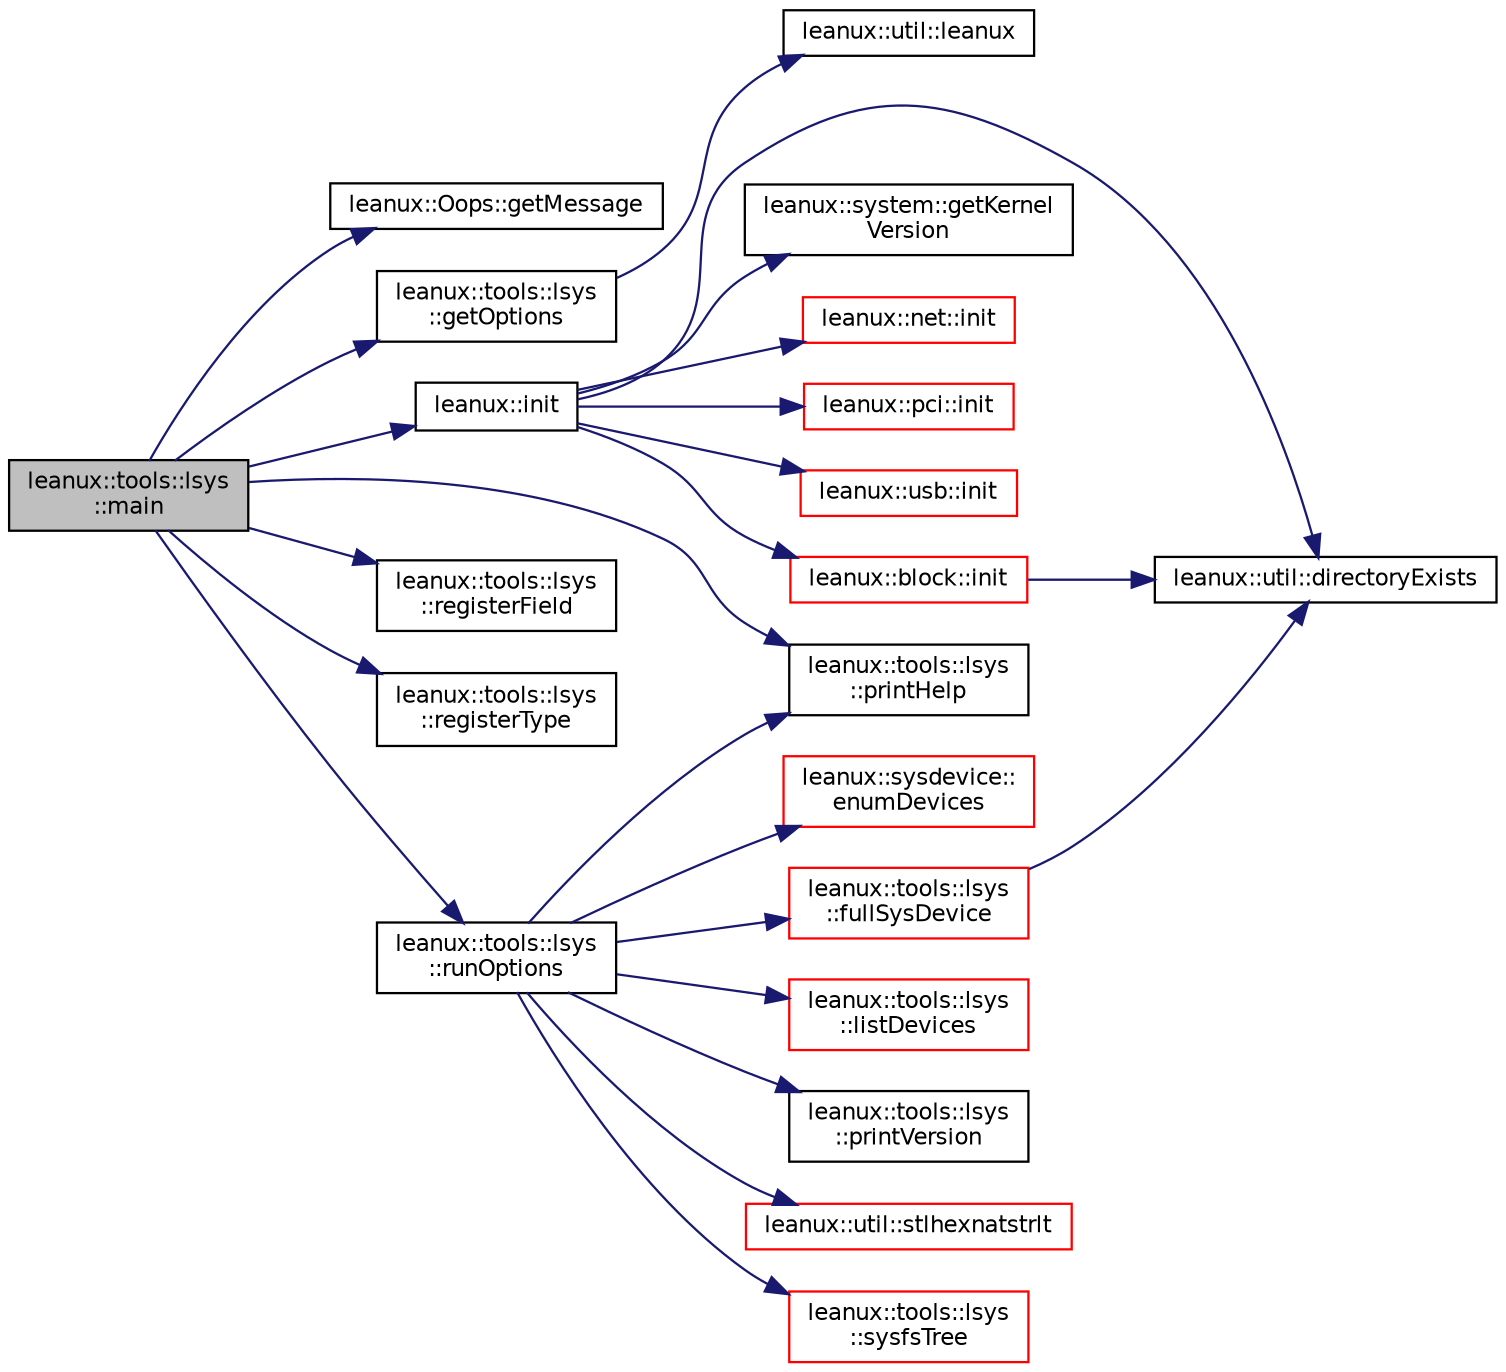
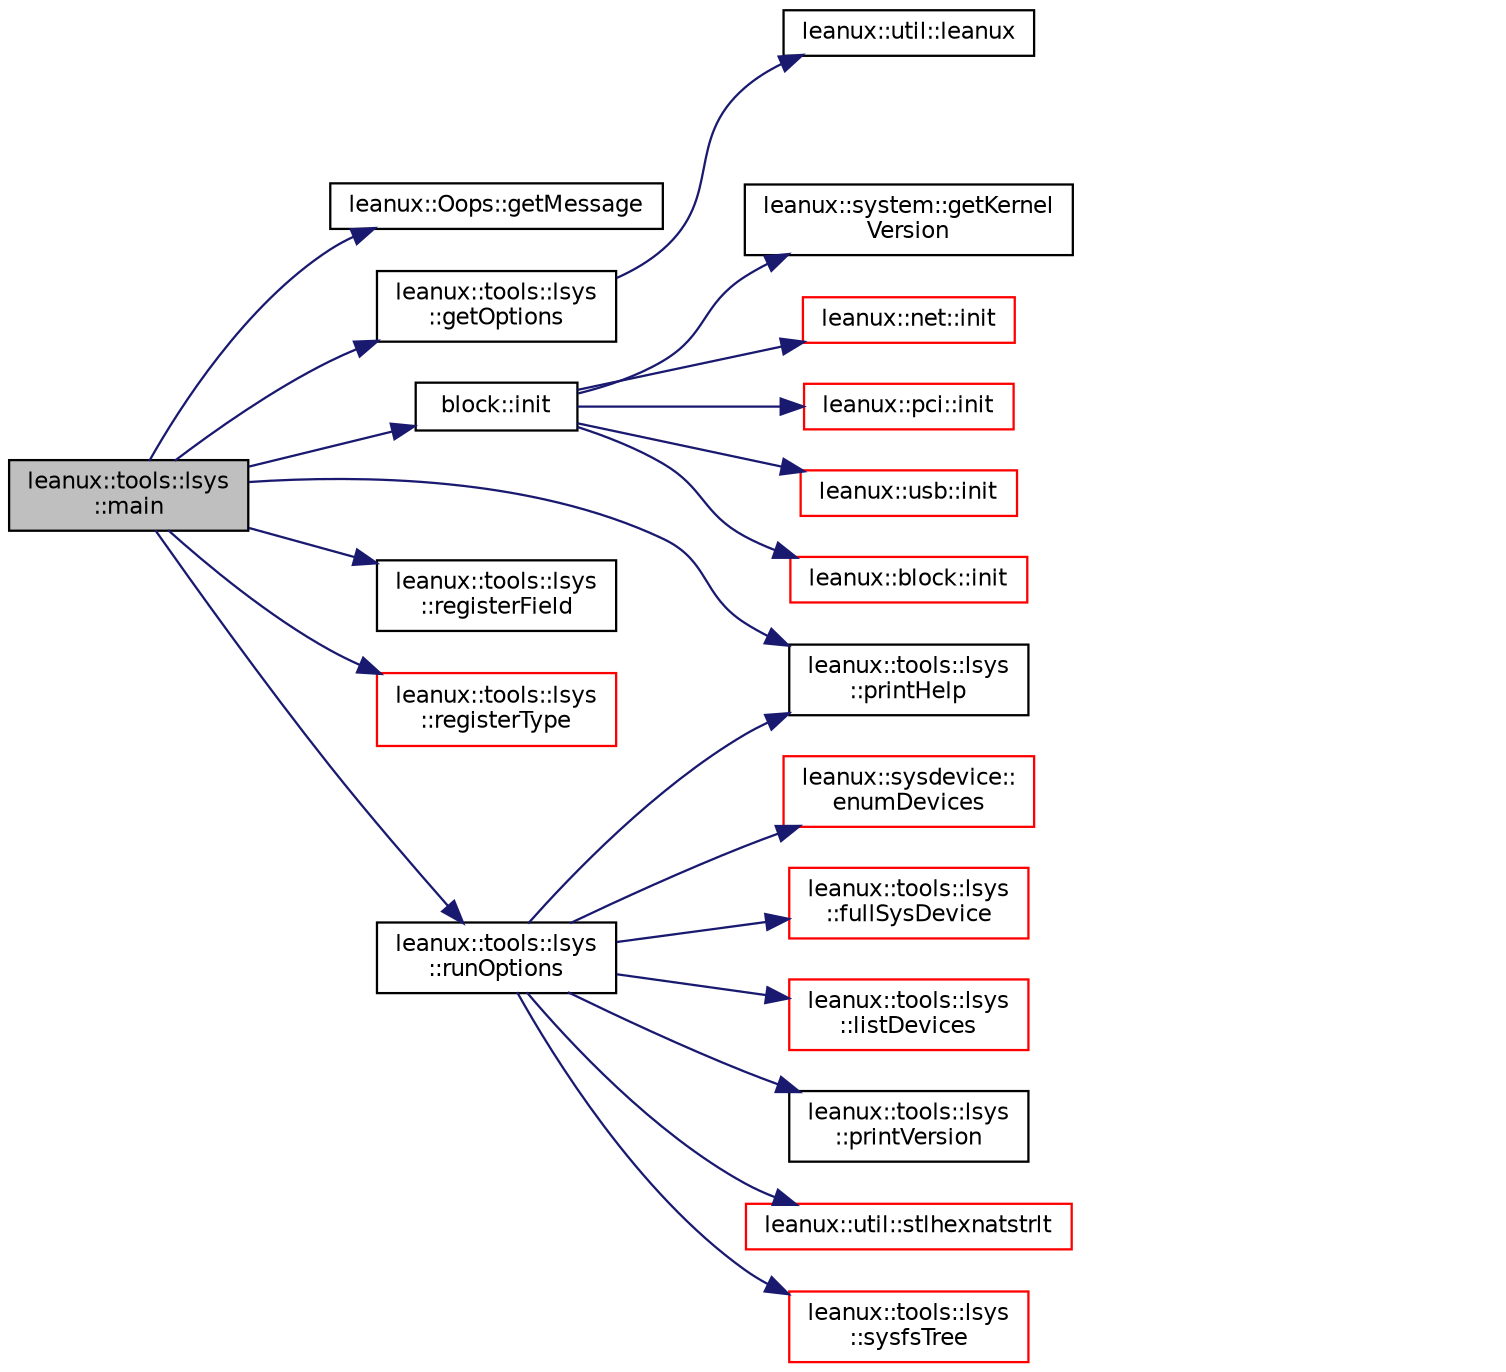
node "leanux::init": label "leanux::init" -> "block::init"
node "leanux::util::directoryExists": removed
node "leanux::tools::lsys ::registerType": color black -> red
